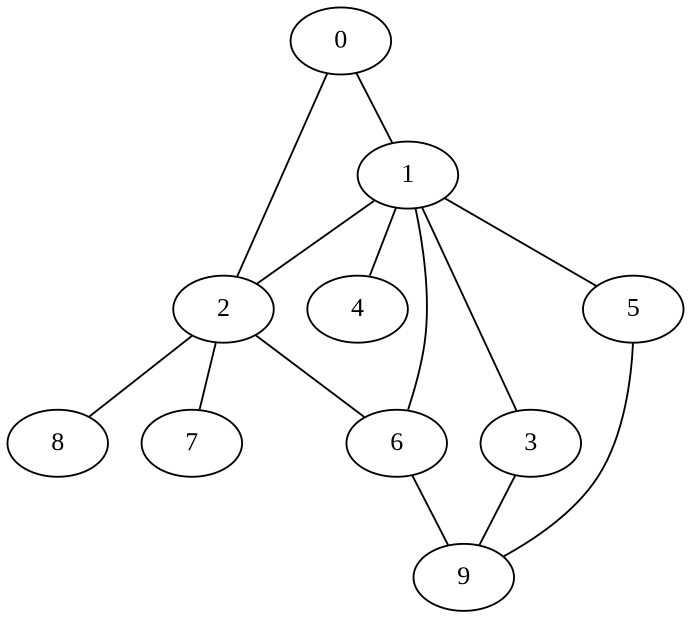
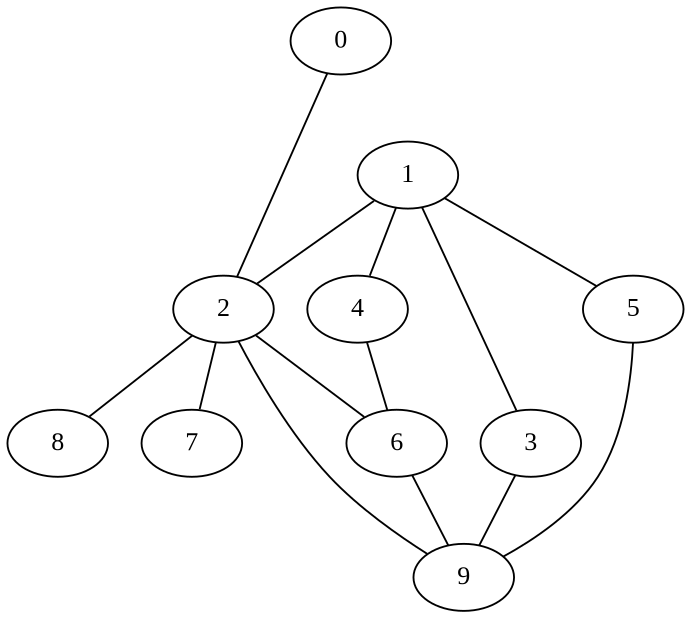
edge "0" -- "1": removed
edge "1" -- "6": now "4" -- "6"
edge "2" -- "9": added
